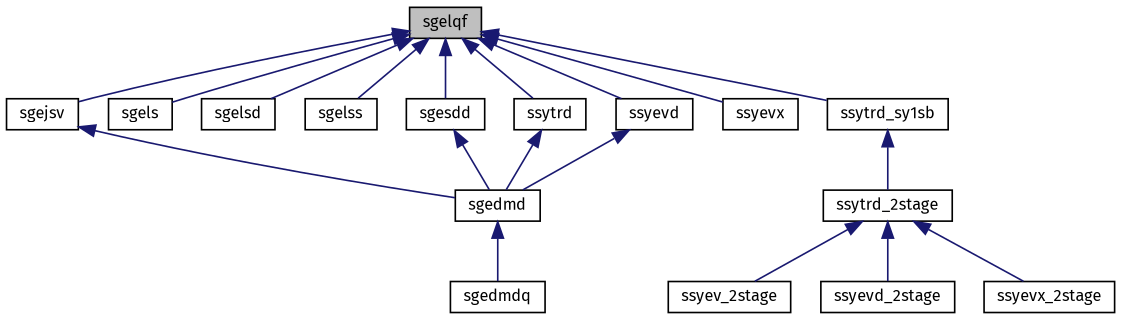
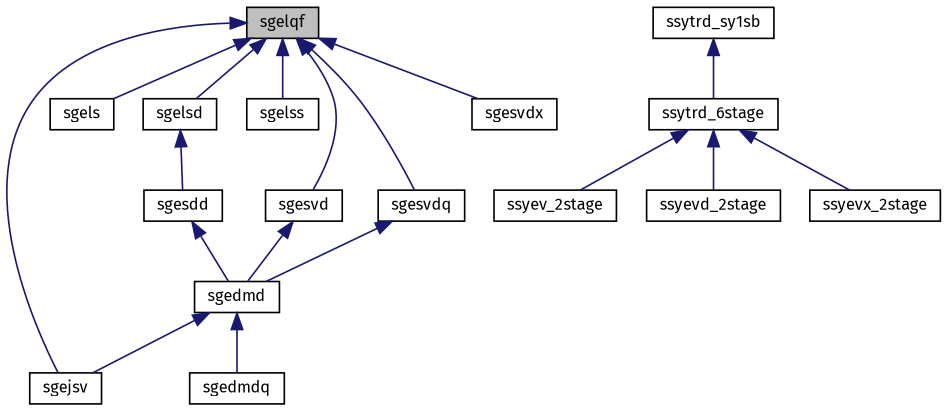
edge "ssytrd_sy1sb" -> "sgelqf": removed
edge "sgesdd" -> "sgelqf": now "sgesdd" -> "sgelsd"
node "ssytrd": label "ssytrd" -> "sgesvd"
node "ssyevd": label "ssyevd" -> "sgesvdq"
node "ssyevx": label "ssyevx" -> "sgesvdx"
edge "sgedmd" -> "sgejsv": reversed
node "ssytrd_2stage": label "ssytrd_2stage" -> "ssytrd_6stage"
